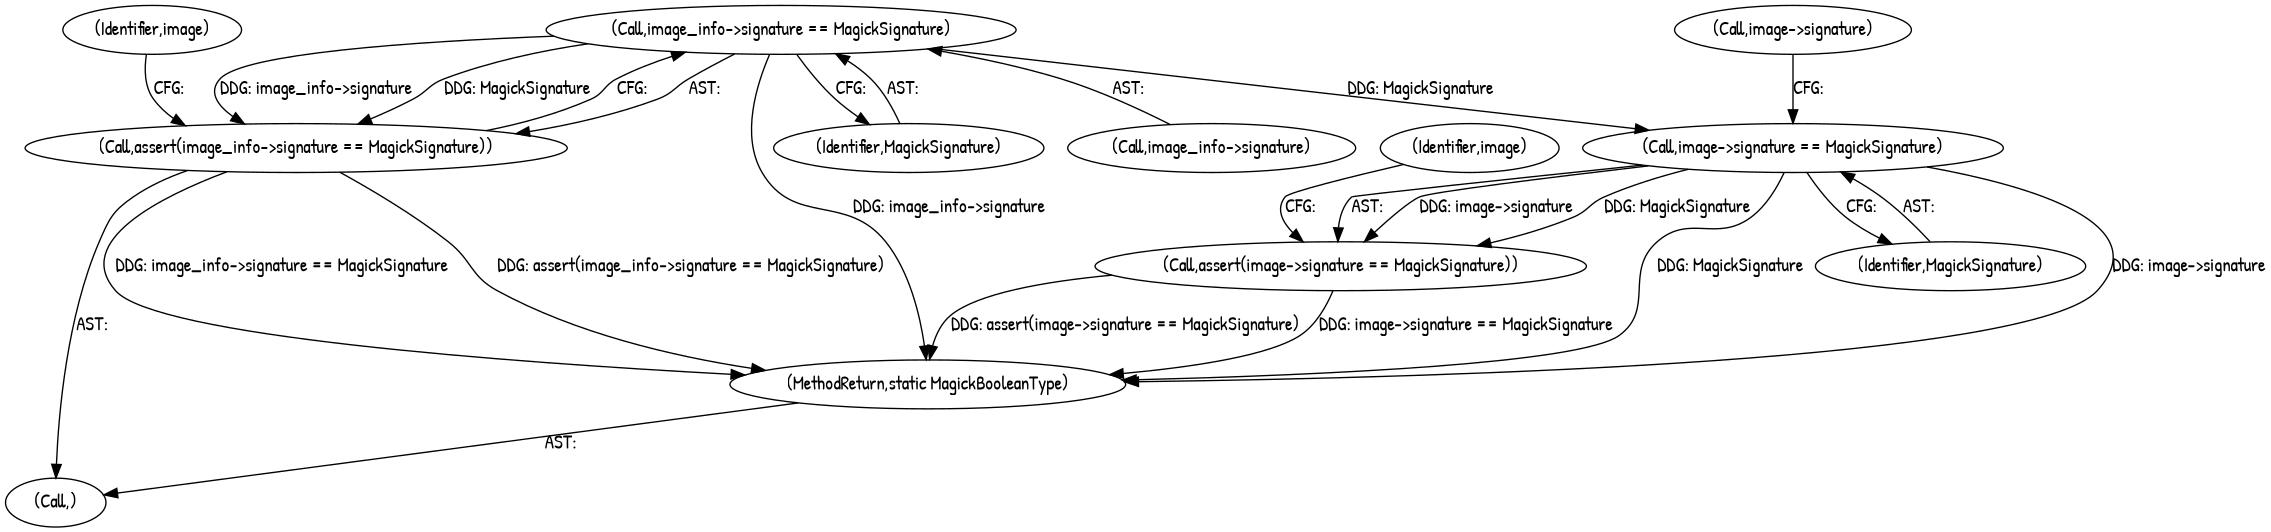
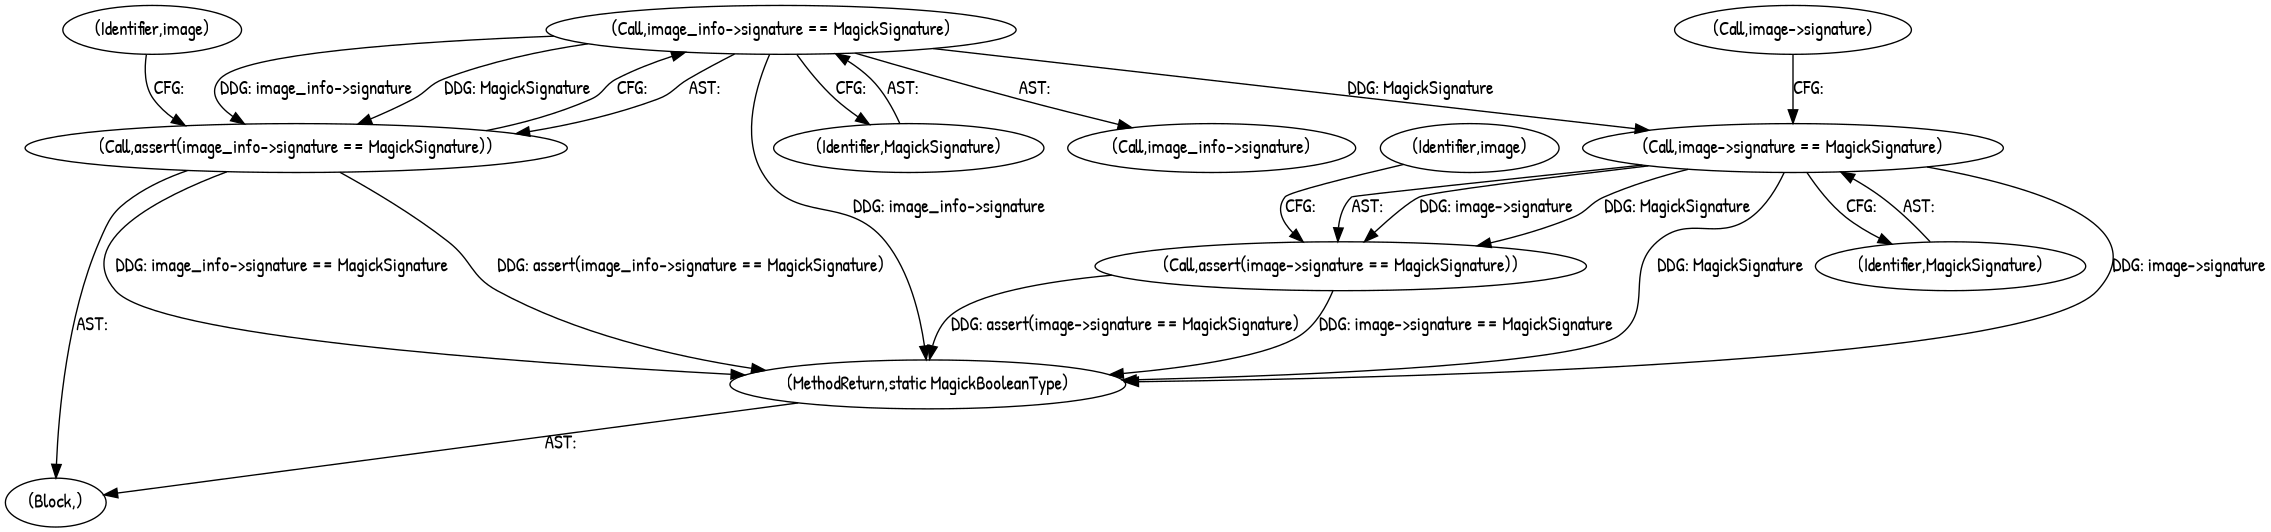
edge "(Call,image_info->signature)" -> "(Call,image_info->signature == MagickSignature)": reversed
node "(Call,)": label "(Call,)" -> "(Block,)"
